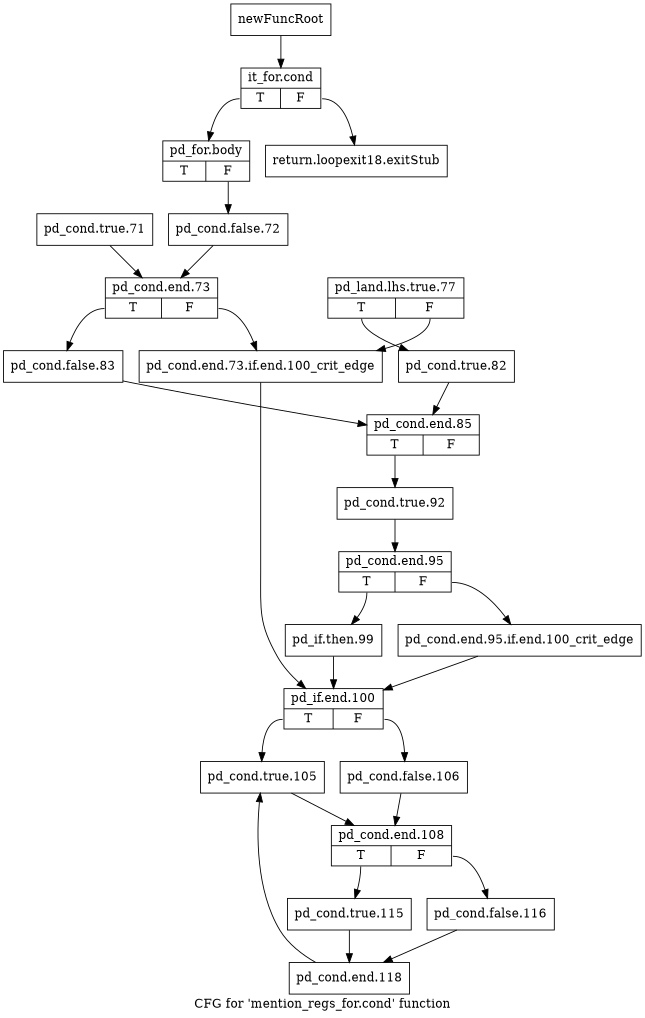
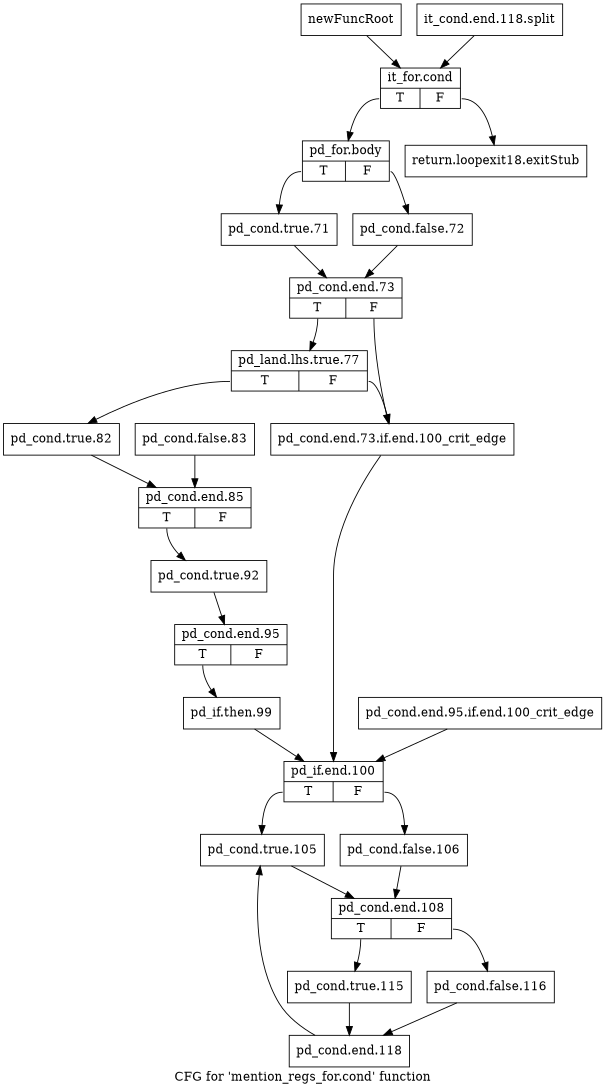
node "it_cond.end.118.split": added
edge "pd_for.body" -> "pd_cond.true.71": added
edge "pd_cond.end.73" -> "pd_cond.false.83": now "pd_cond.end.73" -> "pd_land.lhs.true.77"
edge "pd_cond.end.95" -> "pd_cond.end.95.if.end.100_crit_edge": removed
